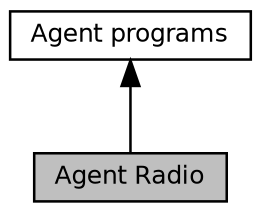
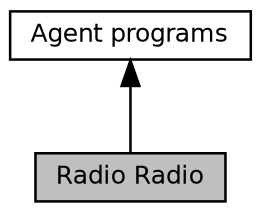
node "Agent Radio": label "Agent Radio" -> "Radio Radio"
